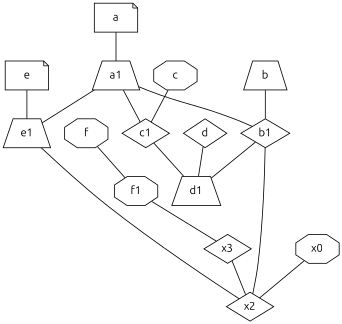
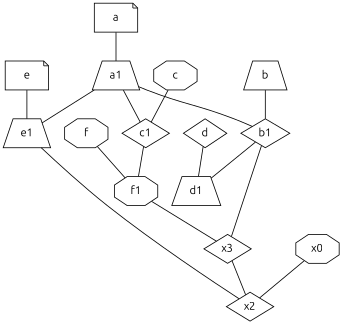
edge "c1" -- "d1": now "c1" -- "f1"
edge "b1" -- "x2": now "b1" -- "x3"
